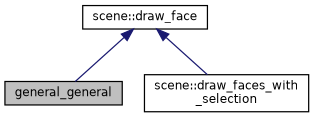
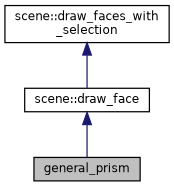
edge "scene::draw_faces_with _selection" -> "scene::draw_face": reversed
node "general_general": label "general_general" -> "general_prism"
